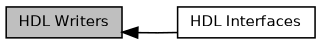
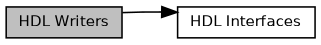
edge "HDL Interfaces" -> "HDL Writers": reversed
